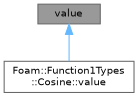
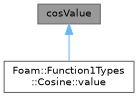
node "value": label "value" -> "cosValue"
